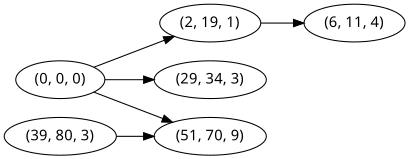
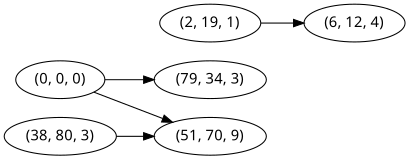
node "(6, 11, 4)": label "(6, 11, 4)" -> "(6, 12, 4)"
edge "(0, 0, 0)" -> "(2, 19, 1)": removed
node "(29, 34, 3)": label "(29, 34, 3)" -> "(79, 34, 3)"
node "(39, 80, 3)": label "(39, 80, 3)" -> "(38, 80, 3)"
